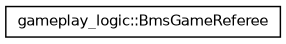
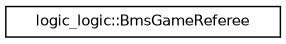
node "gameplay_logic::BmsGameReferee": label "gameplay_logic::BmsGameReferee" -> "logic_logic::BmsGameReferee"
